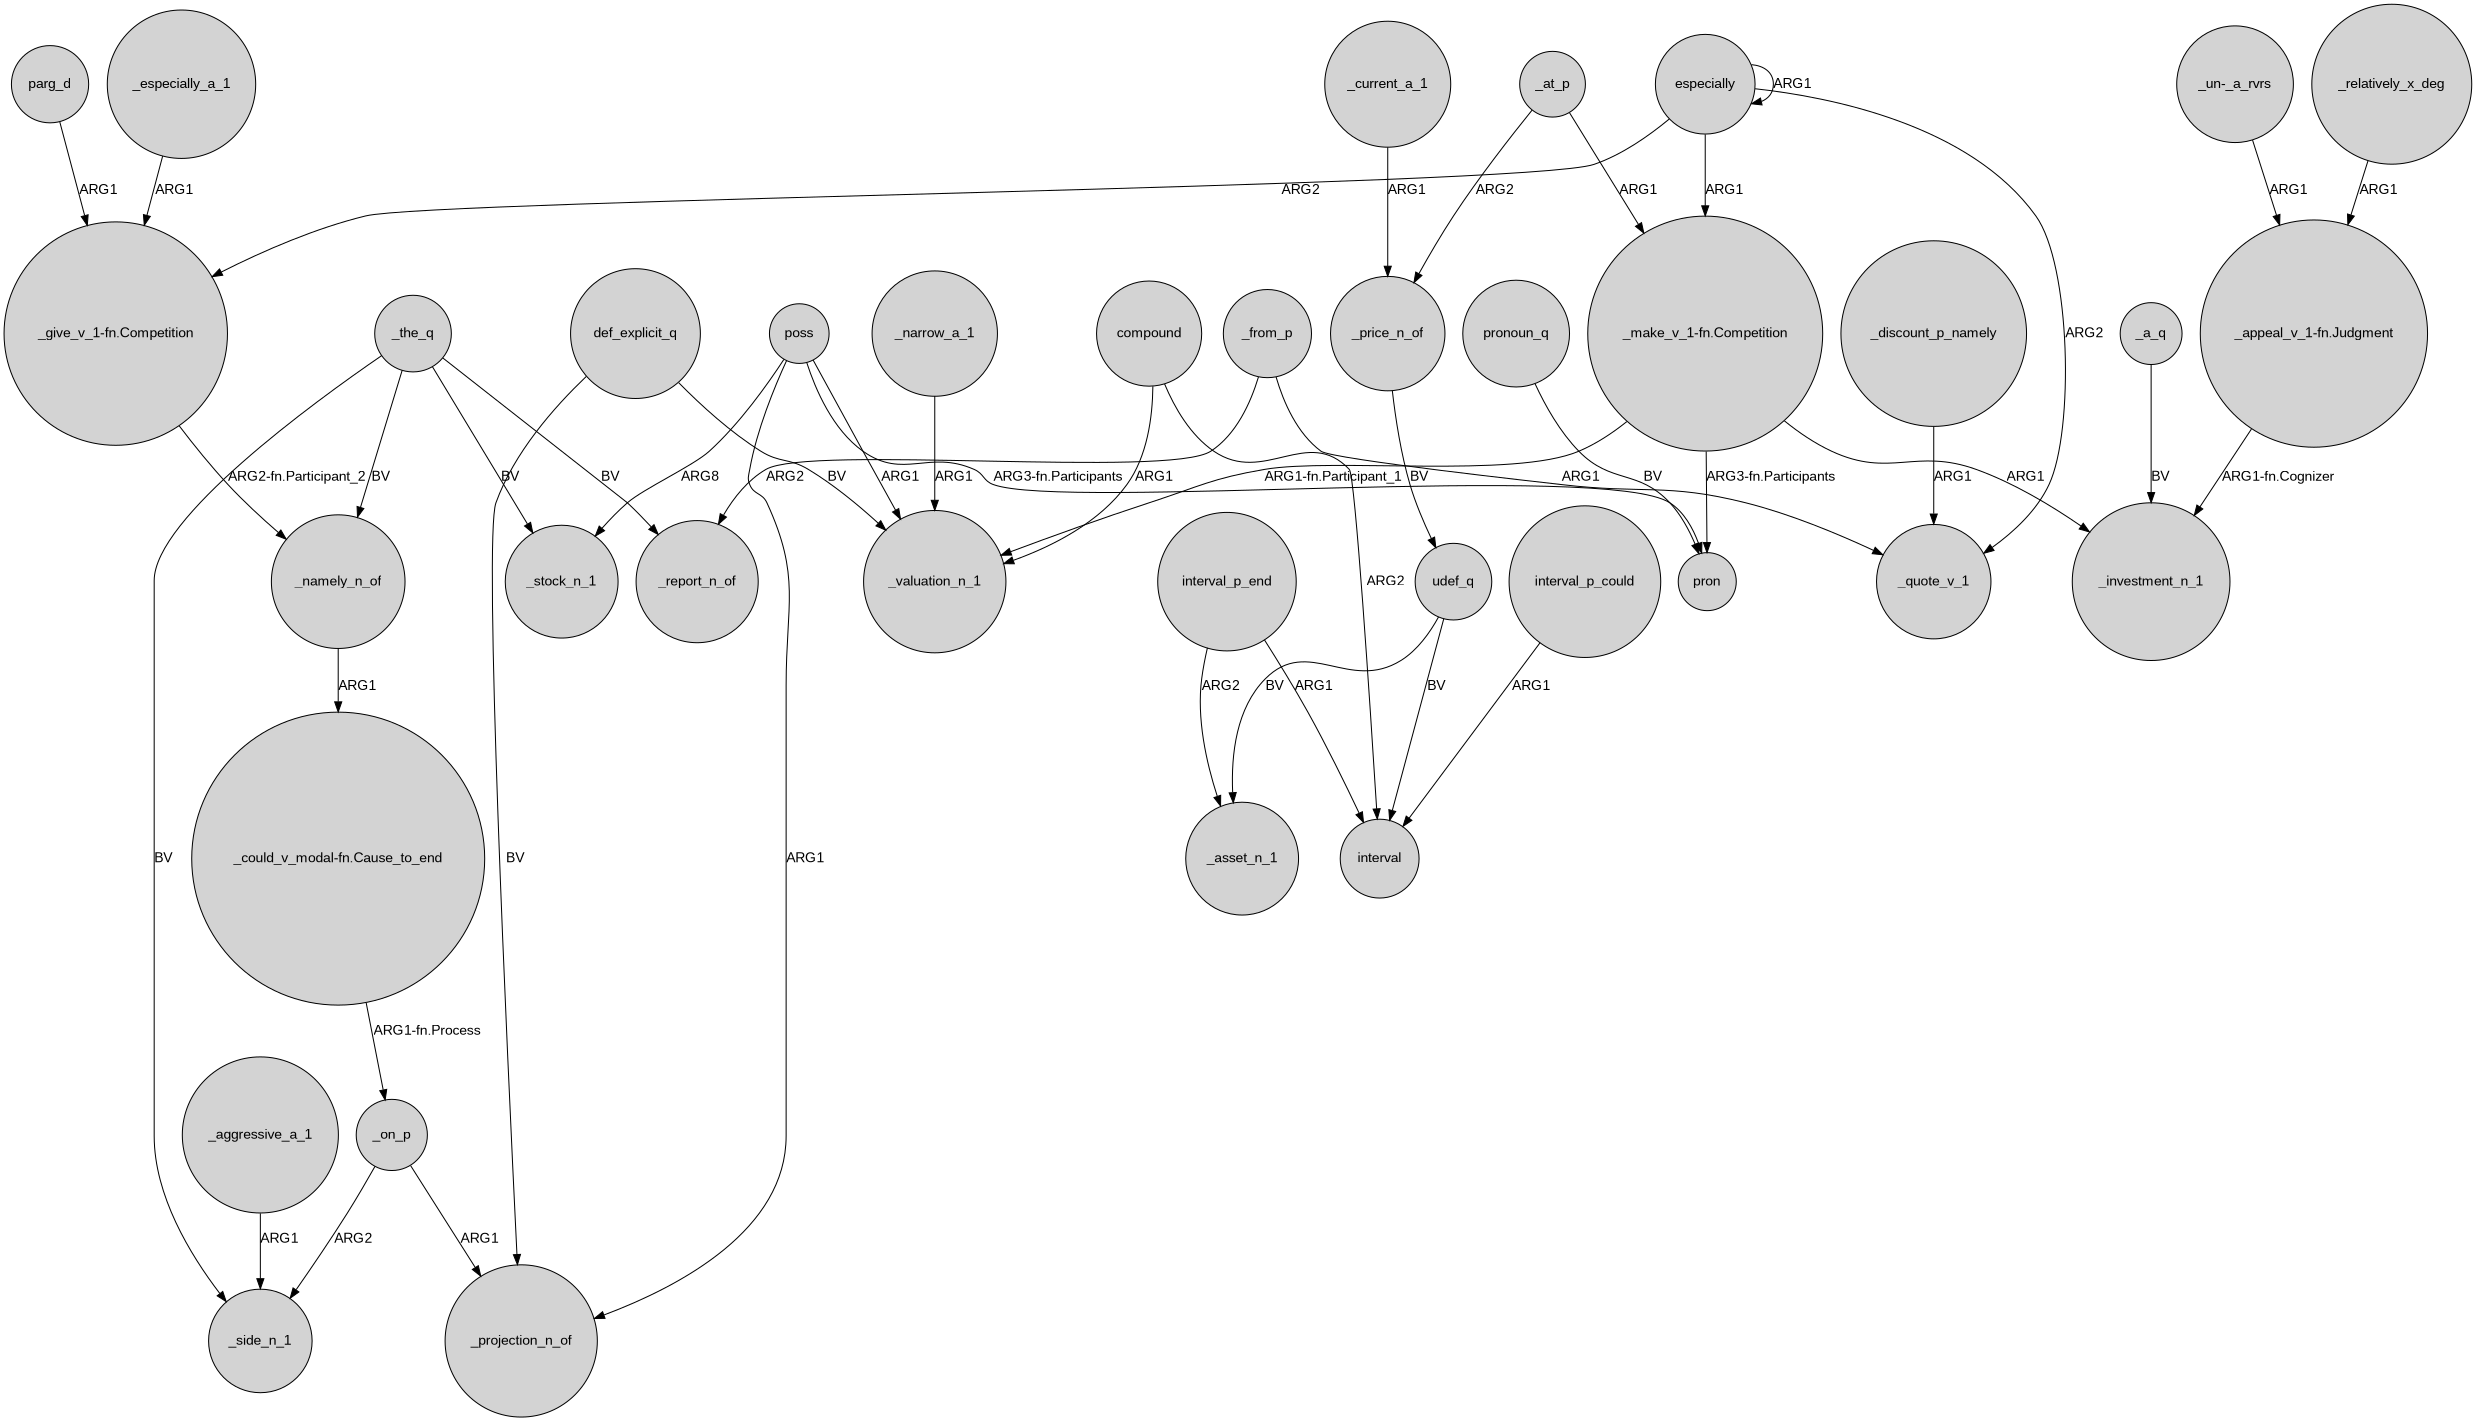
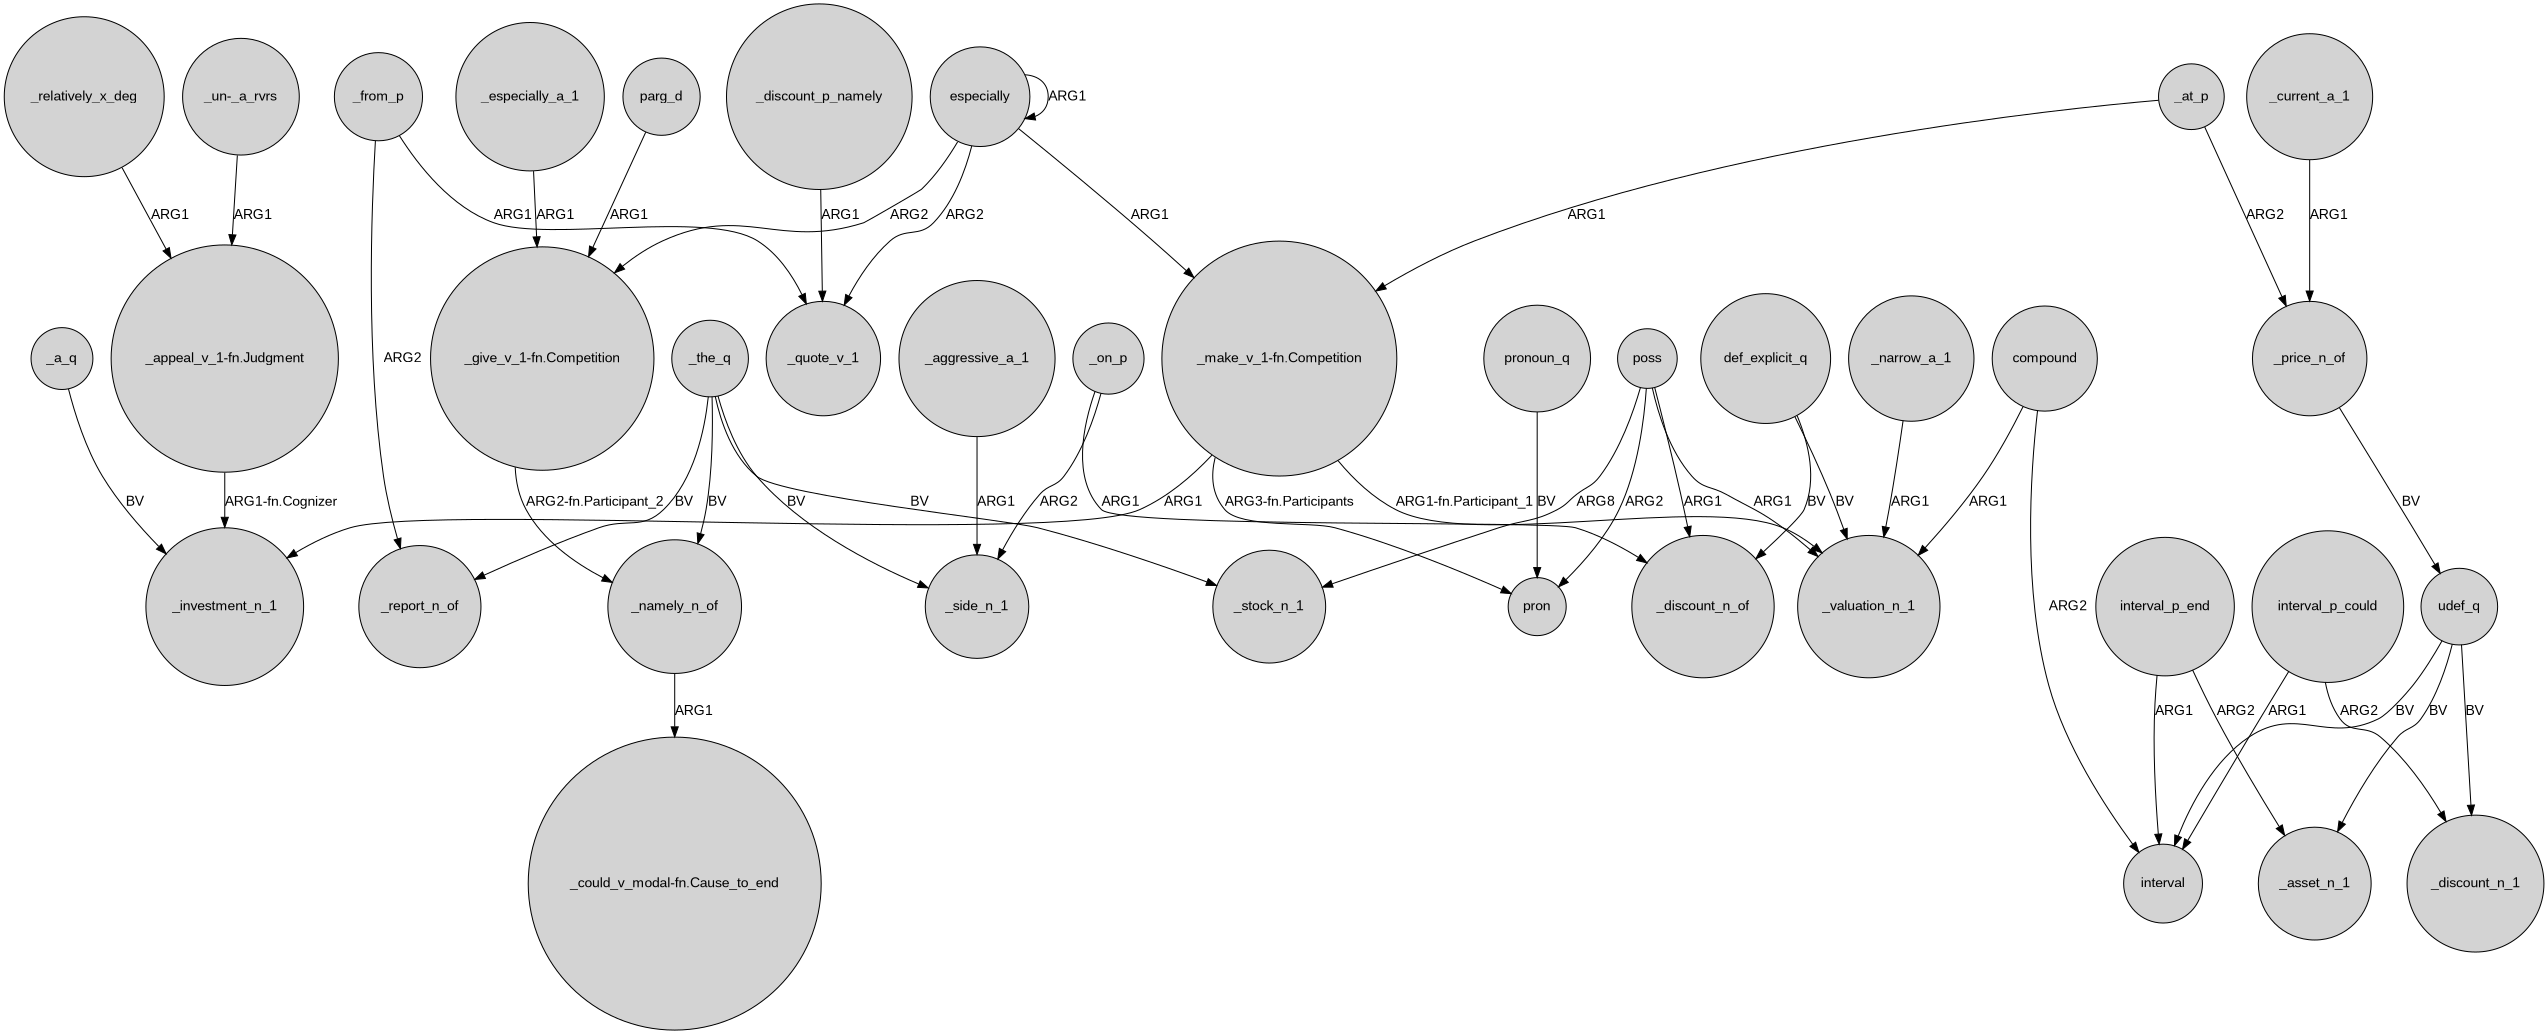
edge "poss" -> "pron": label "ARG3-fn.Participants" -> "ARG2"
node "_discount_n_1": added
edge "_could_v_modal-fn.Cause_to_end" -> "_on_p": removed, label "ARG1-fn.Process"
node "_projection_n_of": label "_projection_n_of" -> "_discount_n_of"
